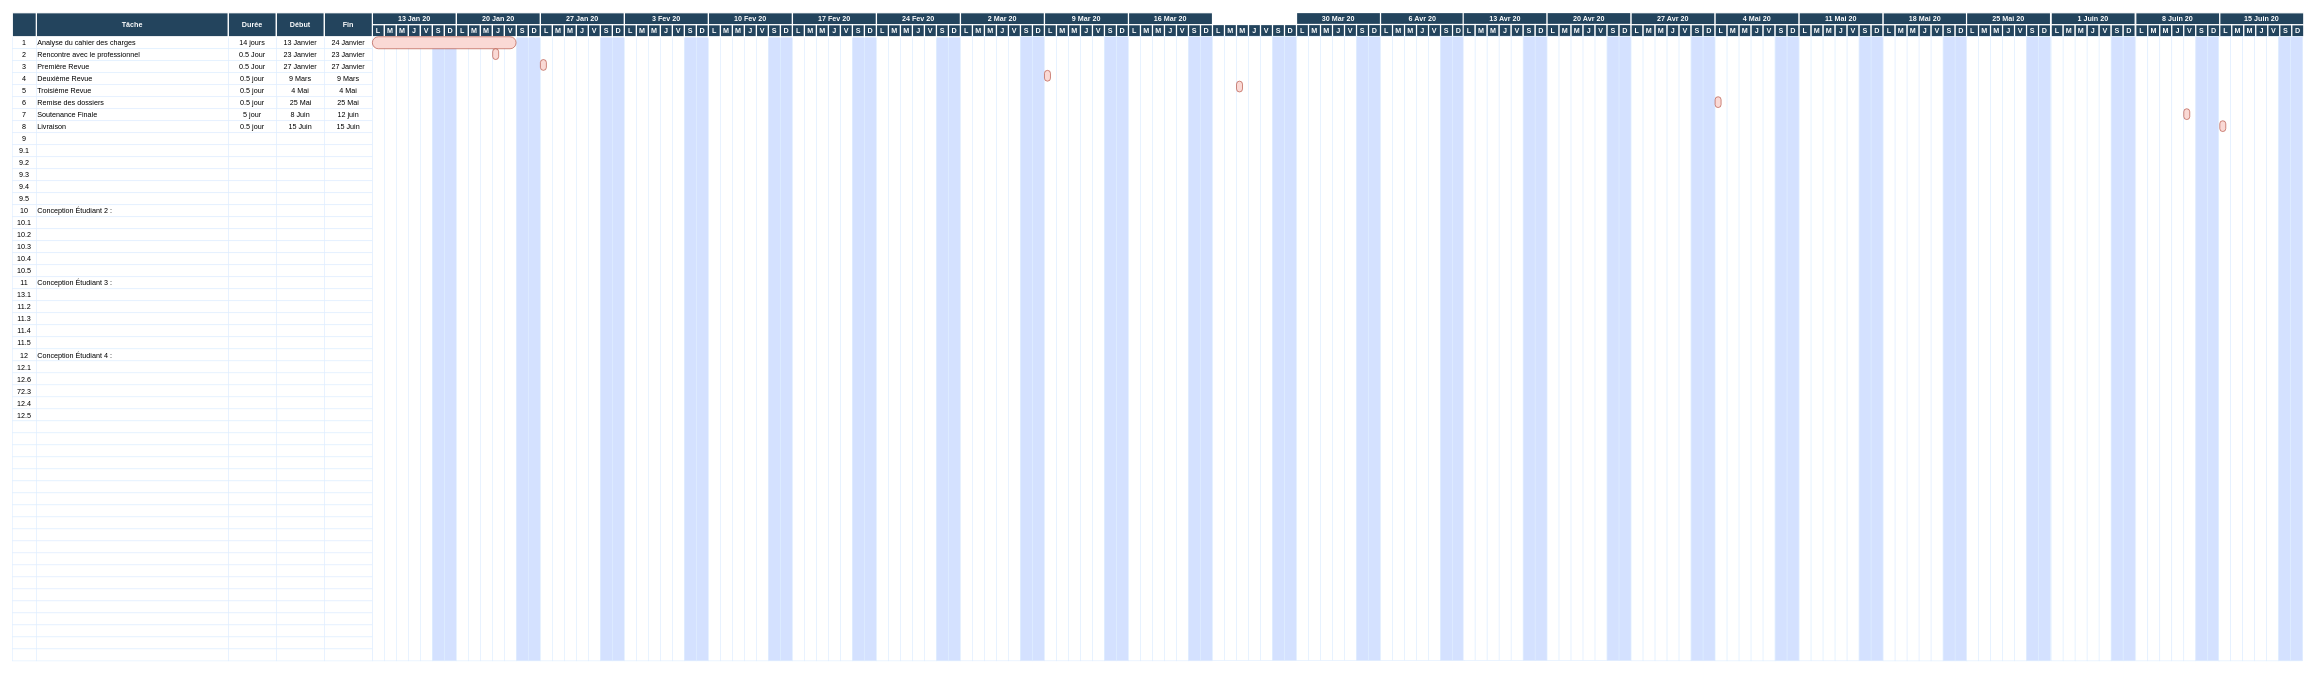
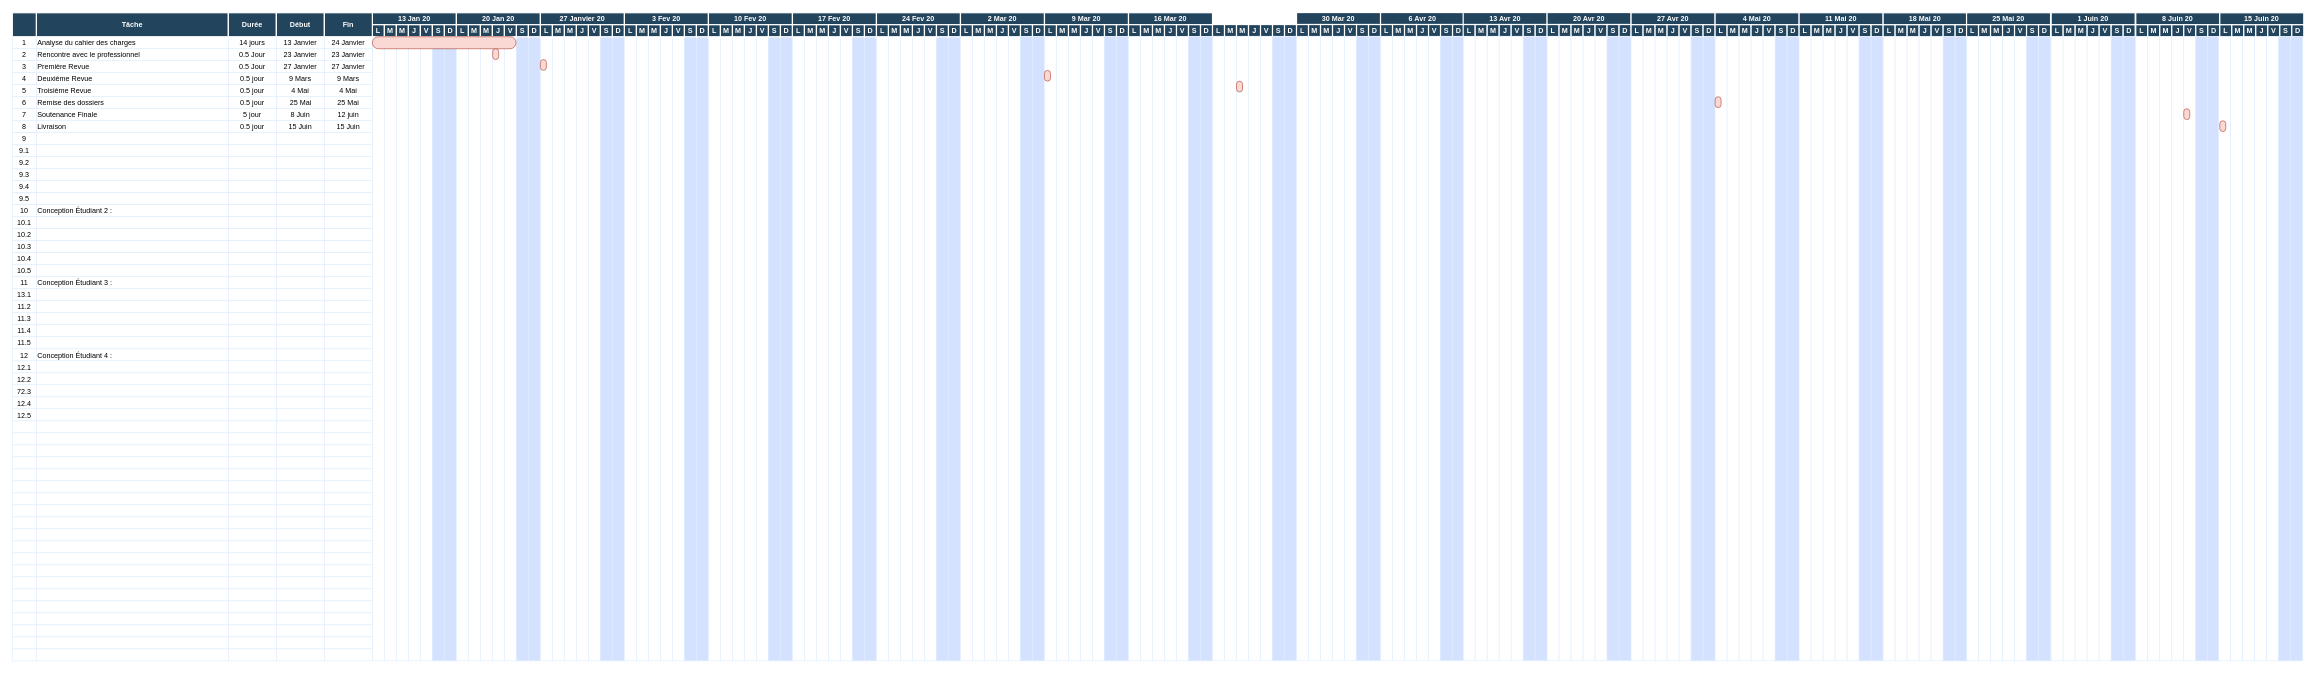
node "27 Jan 20": label "27 Jan 20" -> "27 Janvier 20"
node "12.6": label "12.6" -> "12.2"
